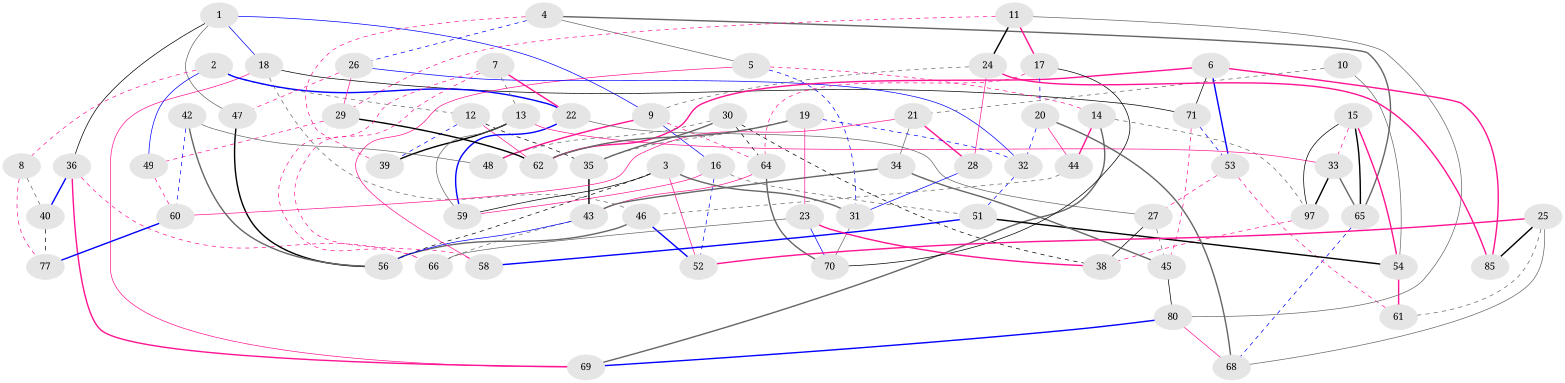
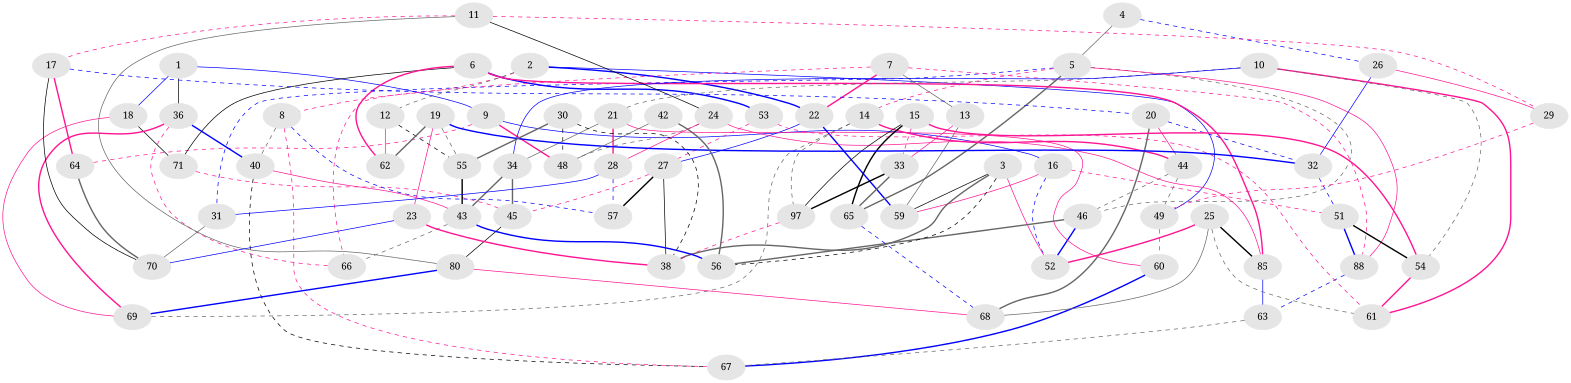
edge "4" -- "65": now "5" -- "65"
edge "11" -- "24": style bold -> solid
edge "11" -- "17": style bold -> dashed
edge "24" -- "9": now "24" -- "48"
edge "10" -- "34": added
edge "17" -- "64": style dashed -> bold
edge "7" -- "13": style dashed -> solid
edge "24" -- "85": style bold -> solid
node "47": removed
edge "10" -- "61": added
edge "29" -- "62": removed
edge "30" -- "48": color gray40 -> black
edge "19" -- "32": style dashed -> bold
edge "30" -- "64": removed
edge "22" -- "27": color gray40 -> blue
edge "71" -- "53": removed
edge "10" -- "54": style solid -> dashed
edge "42" -- "60": removed
node "39": removed
node "35": label "35" -> "55"
edge "3" -- "31": now "3" -- "38"
edge "64" -- "43": now "40" -- "43"
edge "44" -- "49": added
edge "16" -- "51": color gray40 -> deeppink
edge "18" -- "46": now "5" -- "46"
node "57": added
edge "23" -- "66": removed
edge "43" -- "56": style solid -> bold
edge "27" -- "45": color gray40 -> deeppink
node "77": label "77" -> "67"
node "58": label "58" -> "88"
edge "14" -- "69": style bold -> dashed
node "63": added
